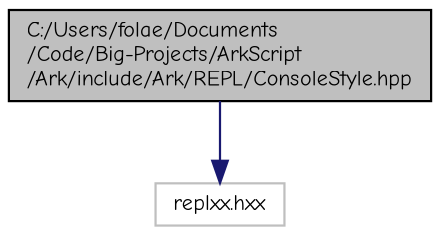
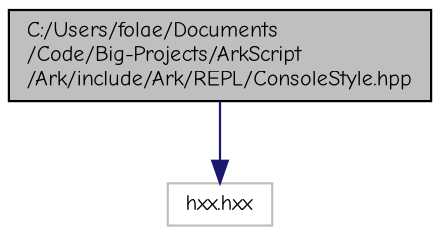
node "replxx.hxx": label "replxx.hxx" -> "hxx.hxx"
